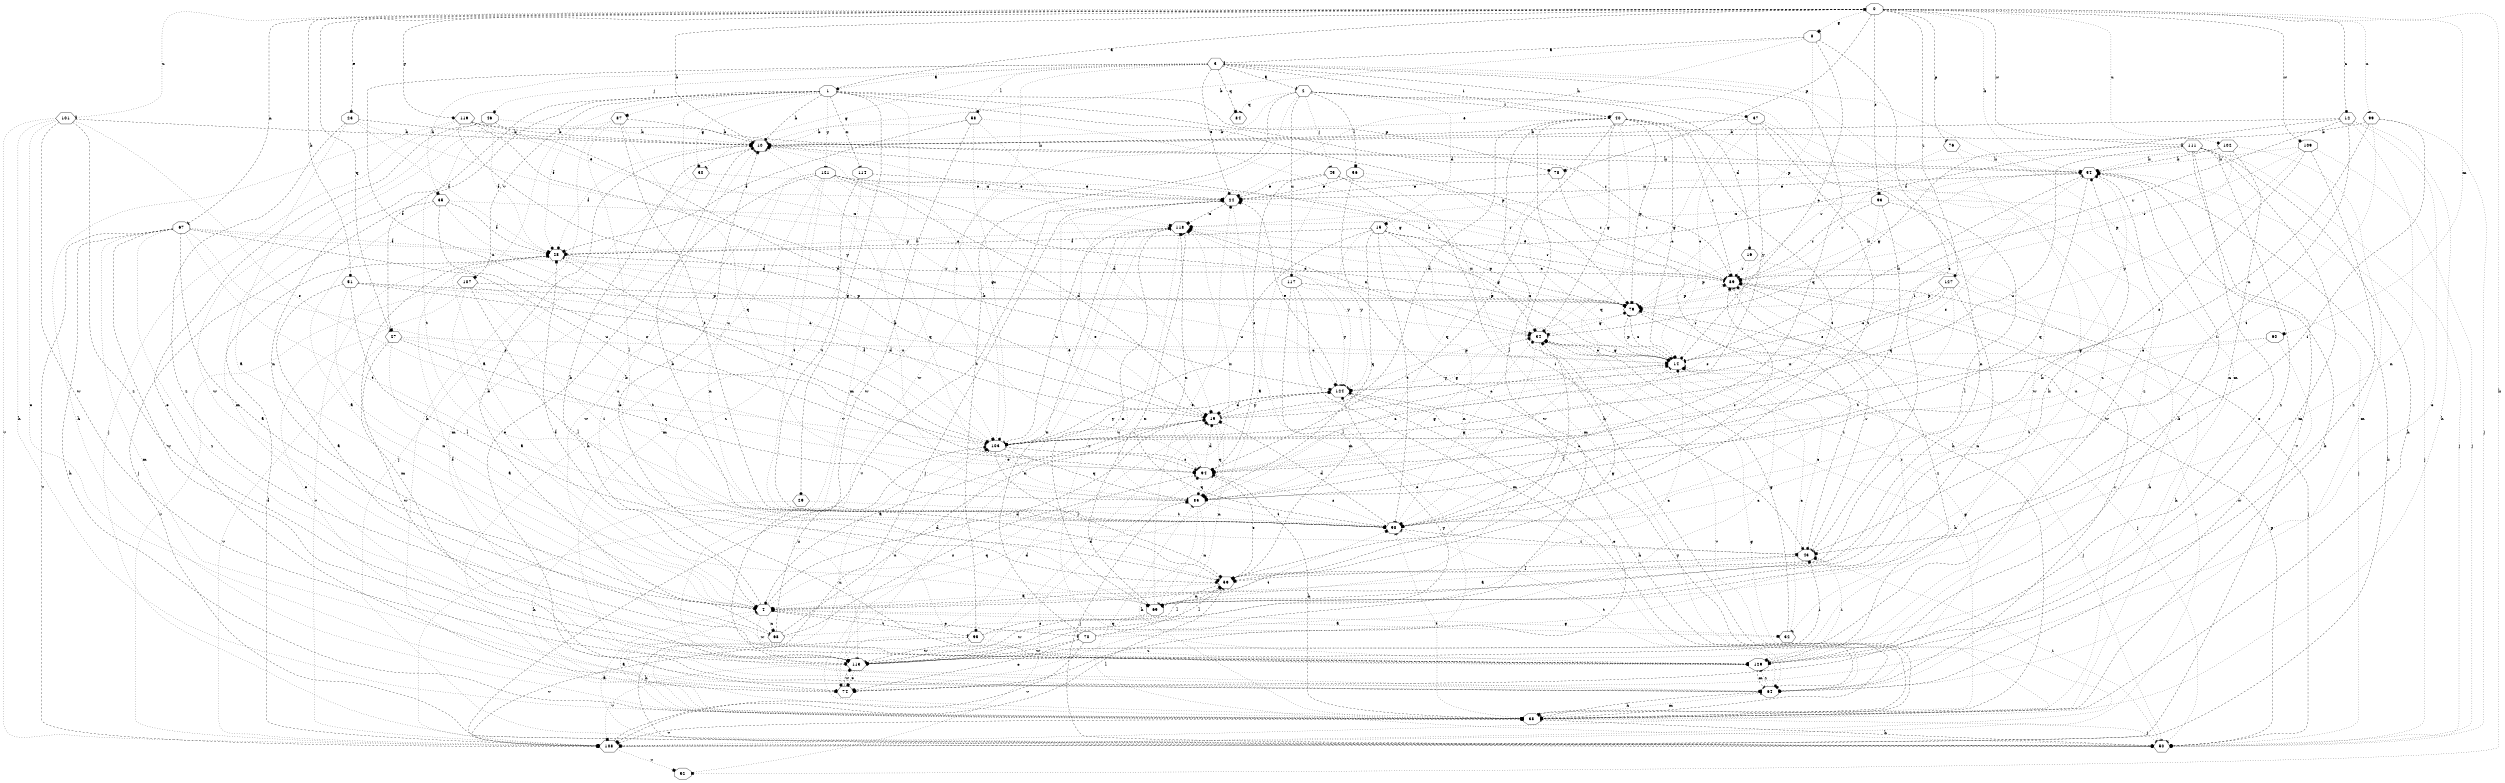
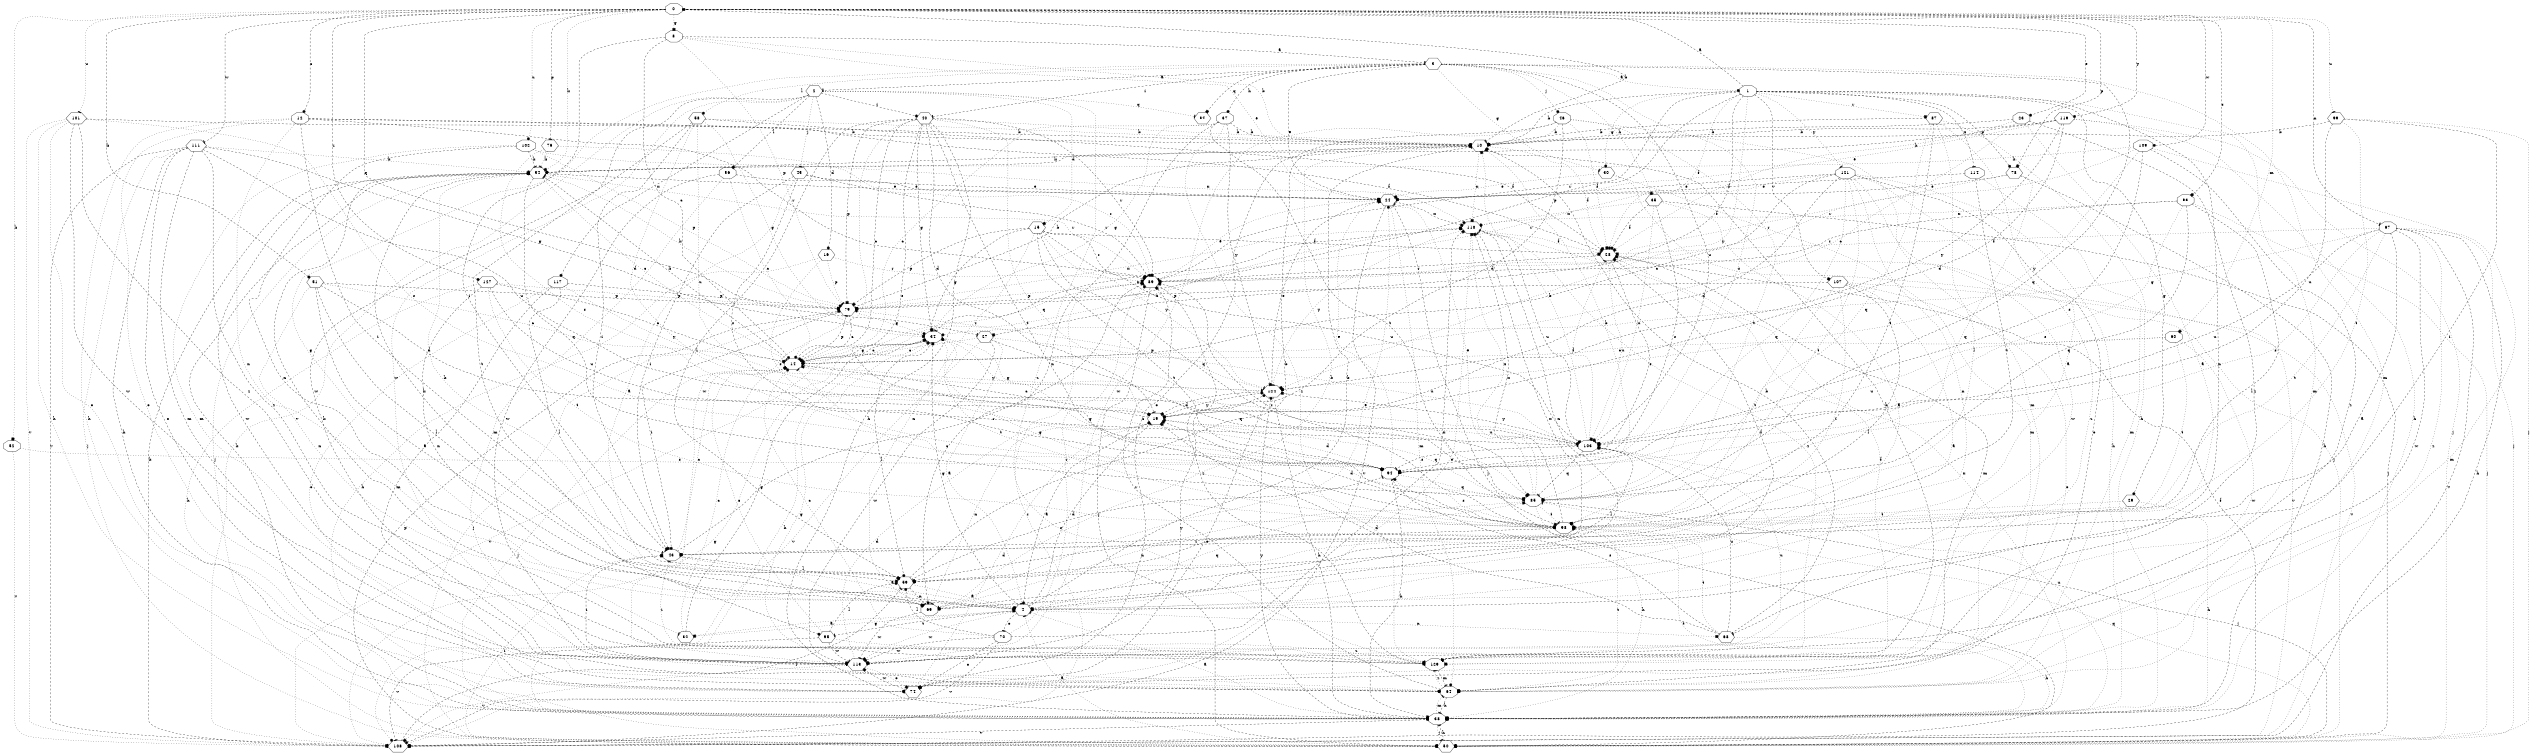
node "12": shape hexagon -> octagon
node "102": shape hexagon -> octagon
edge "58" -> "43": added, label "i"
node "98": shape hexagon -> octagon
edge "108" -> "52": reversed
